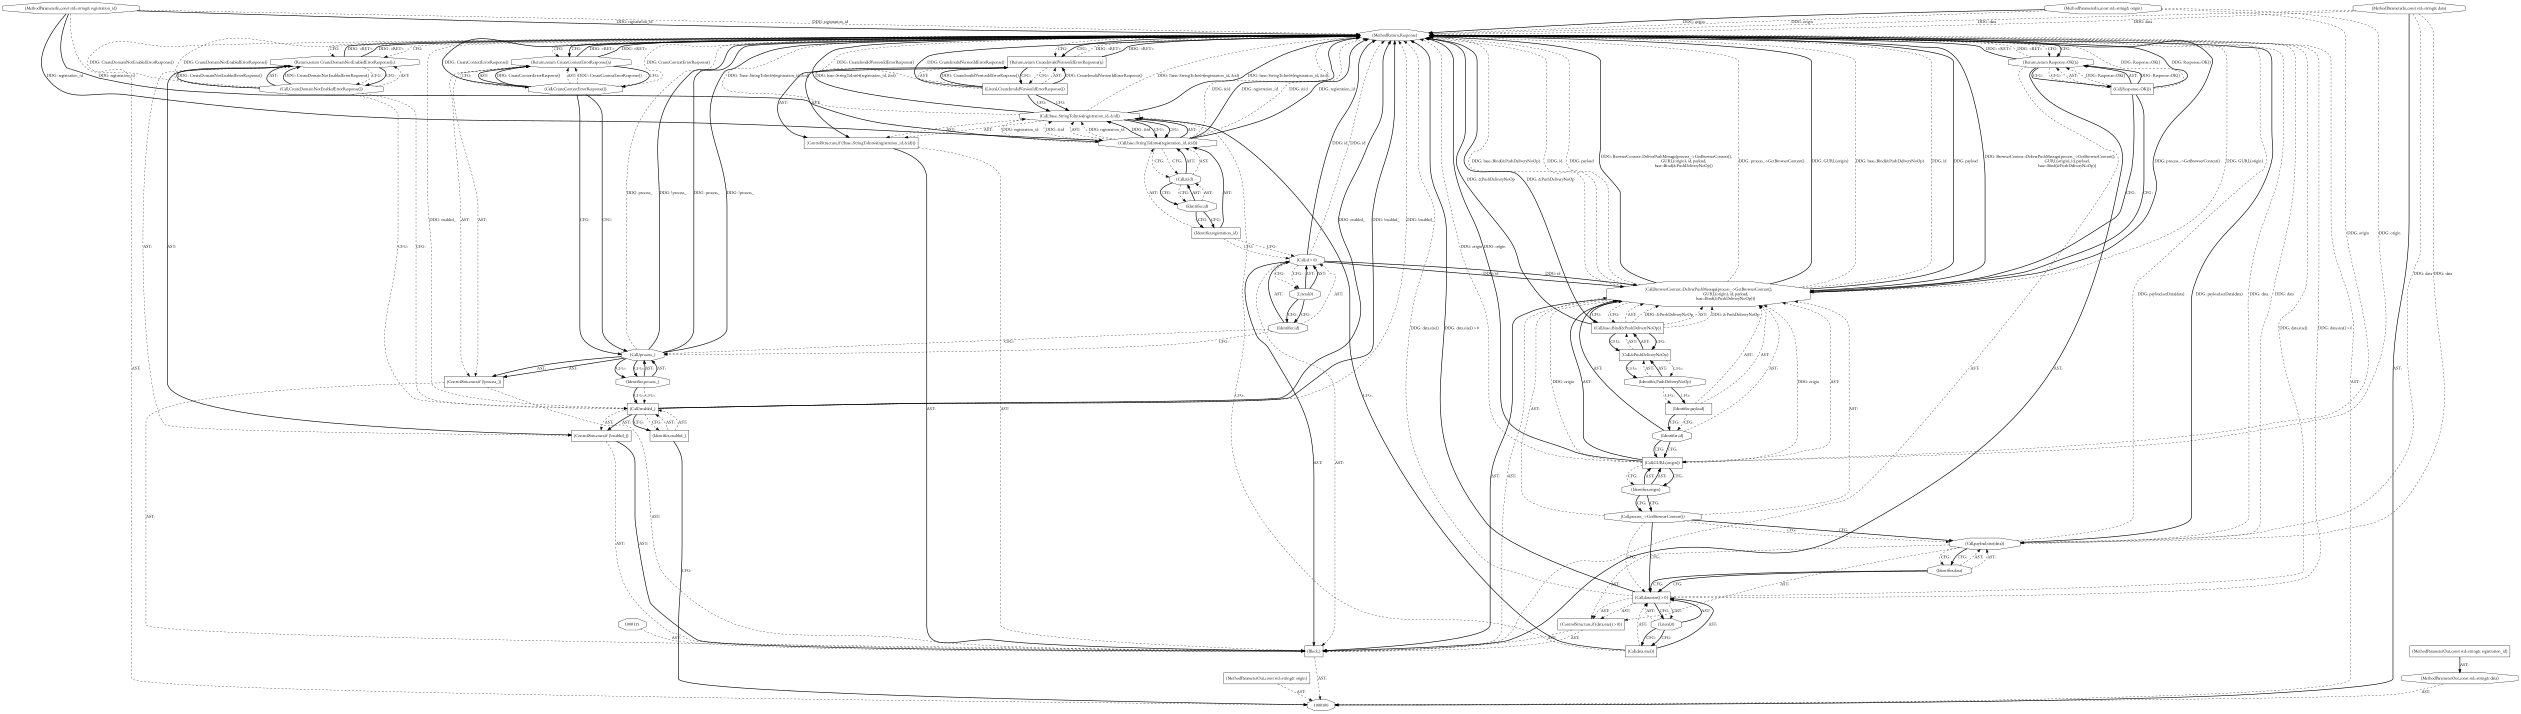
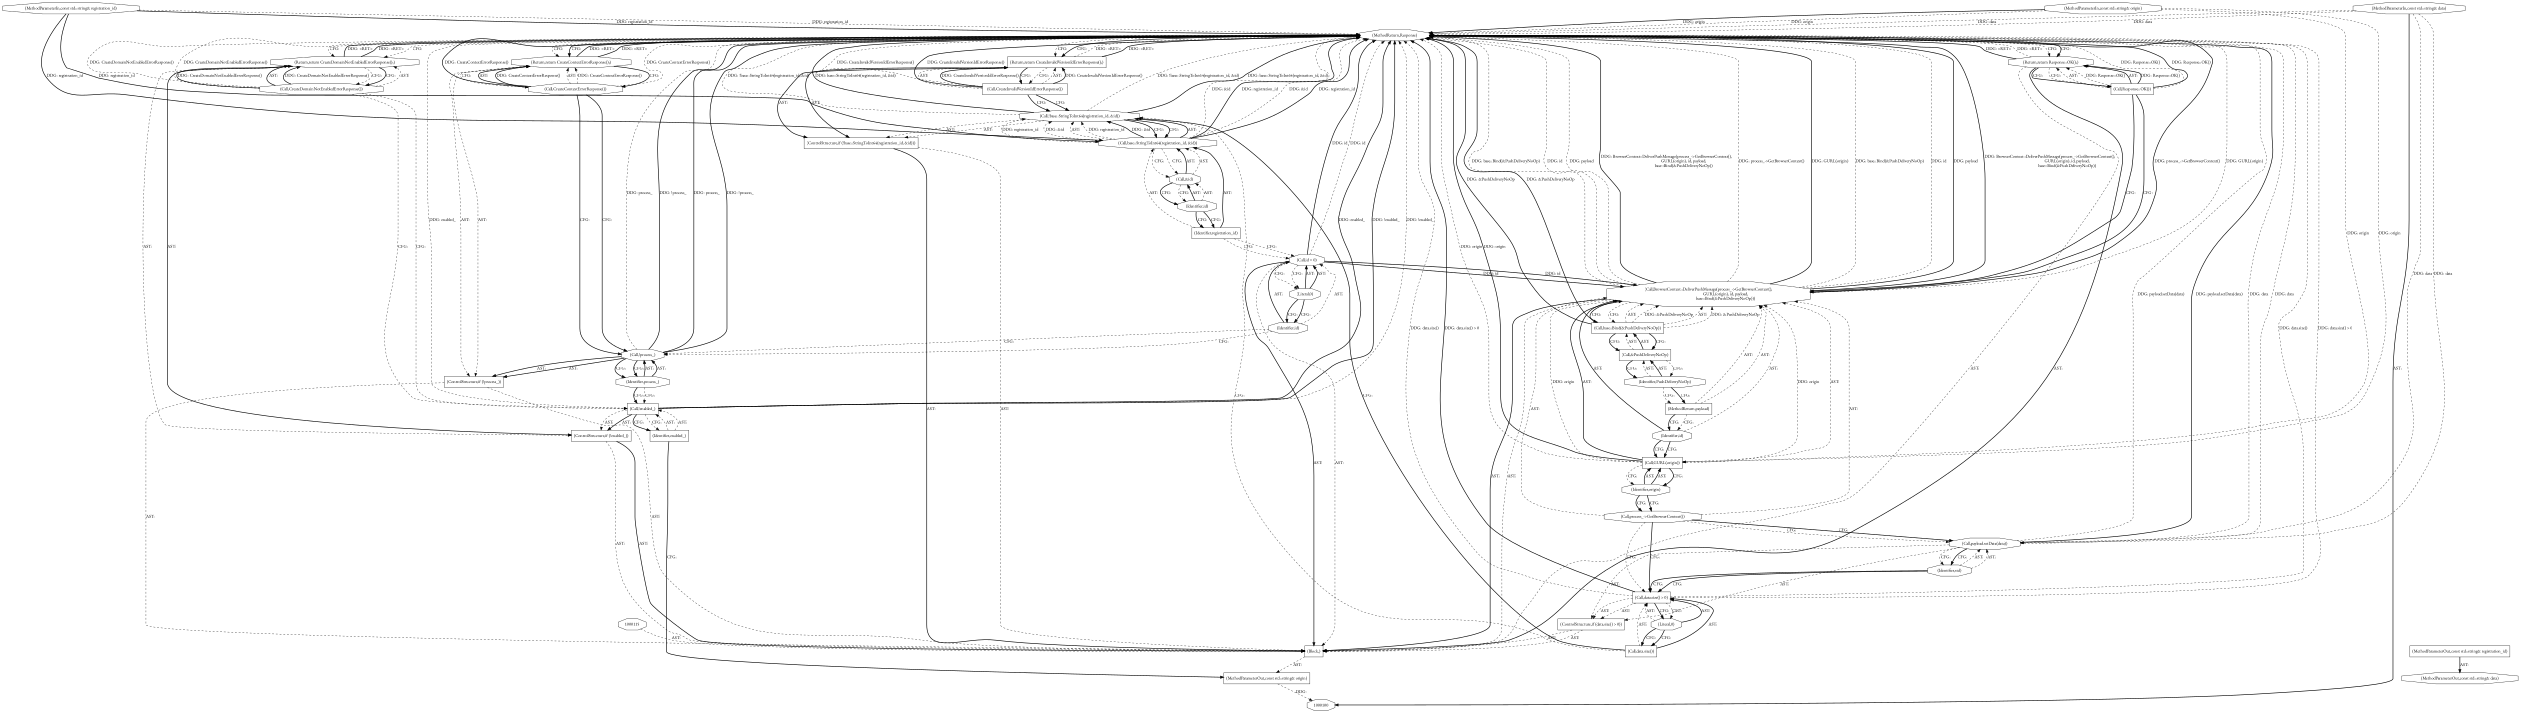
node "(Literal,CreateInvalidVersionIdErrorResponse())": label "(Literal,CreateInvalidVersionIdErrorResponse())" -> "(Call,CreateInvalidVersionIdErrorResponse())"
node "(Identifier,payload)": label "(Identifier,payload)" -> "(MethodReturn,payload)"
edge "(MethodReturn,Response)" -> "1000100": removed, label "AST:"
node "(Call,payload.size(data))": label "(Call,payload.size(data))" -> "(Call,payload.setData(data))"
node "(Identifier,data)": label "(Identifier,data)" -> "(Identifier,std)"
edge "(Block,)" -> "1000100": now "(Block,)" -> "(MethodParameterOut,const std::string& origin)"
edge "(MethodParameterIn,const std::string& registration_id)" -> "1000100": removed, label "AST:"
edge "(MethodParameterOut,const std::string& origin)" -> "1000100": label "AST: " -> "DDG: "
edge "(Identifier,enabled_)" -> "1000100": now "(Identifier,enabled_)" -> "(MethodParameterOut,const std::string& origin)"
edge "(MethodParameterOut,const std::string& data)" -> "1000100": removed, label "AST:"
